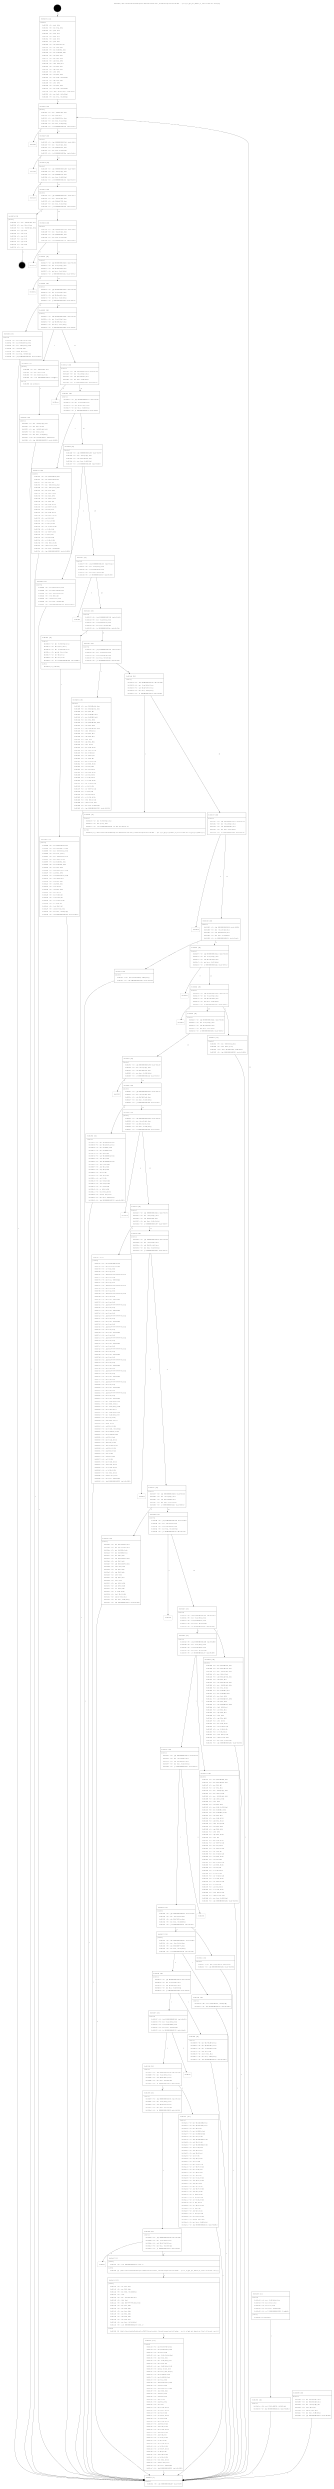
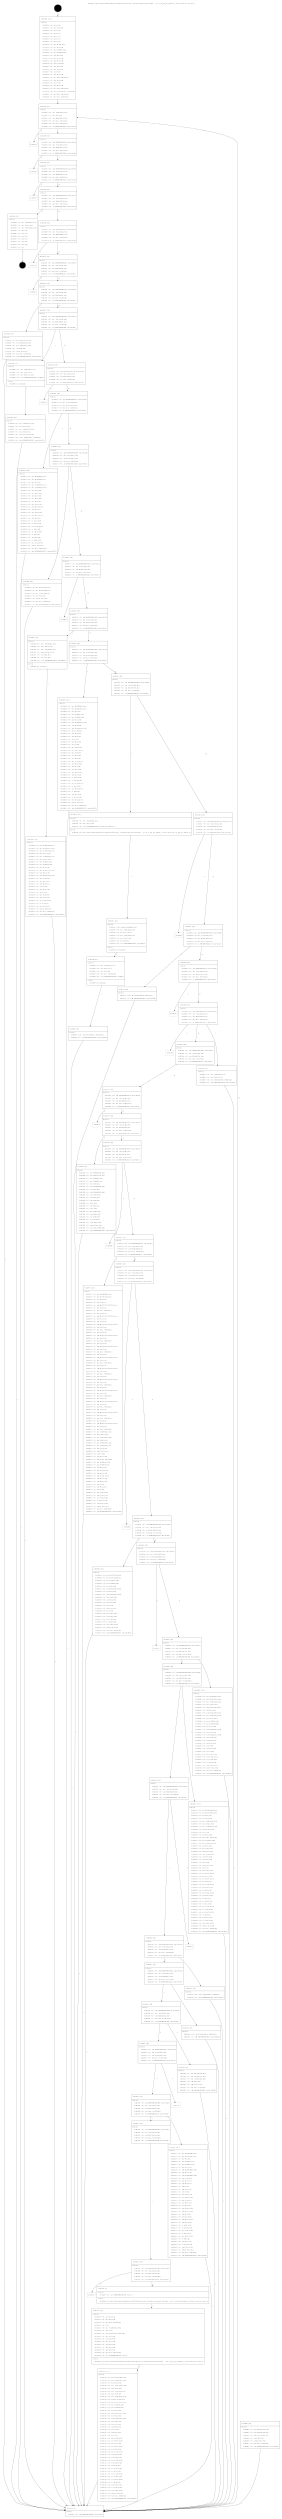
node "0x401e2c [29]": added
